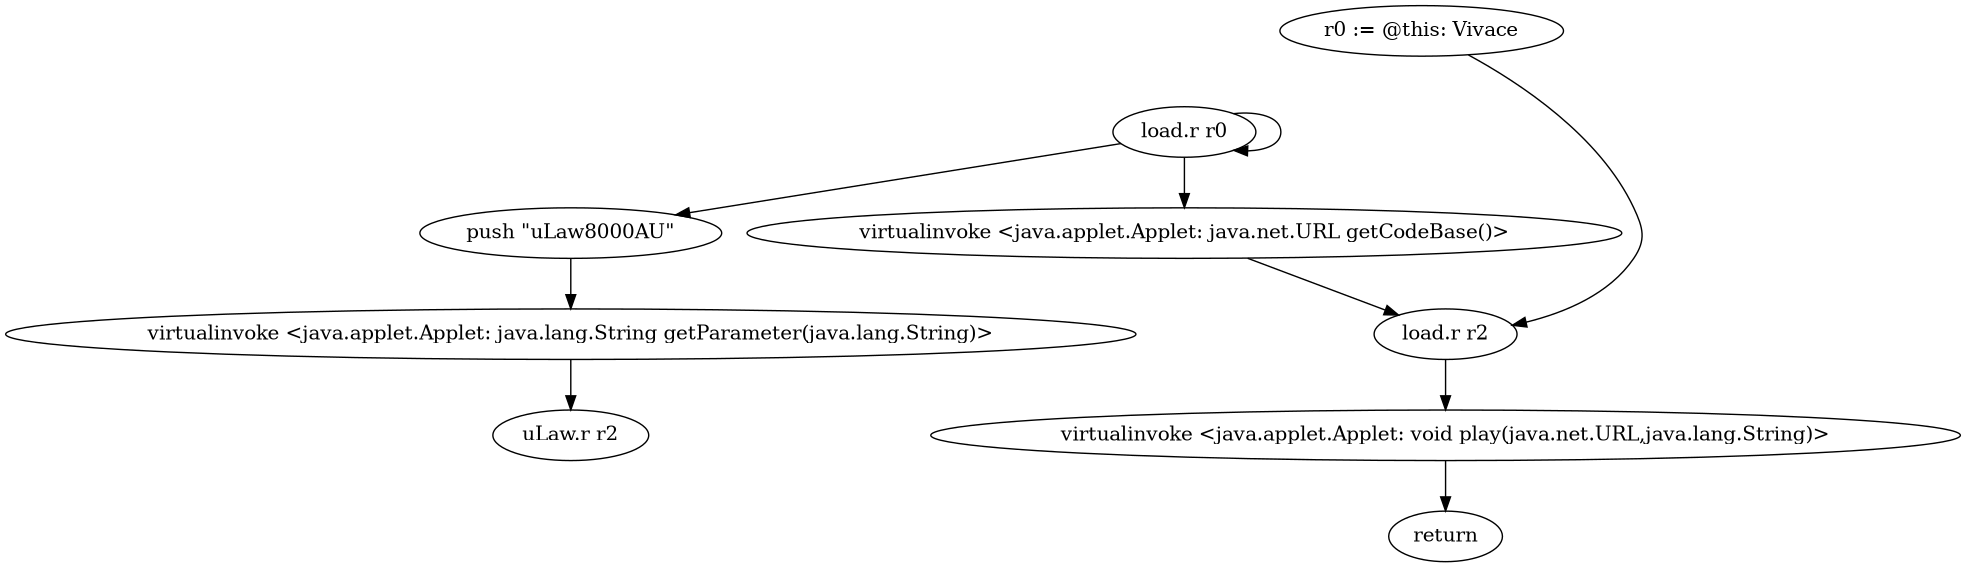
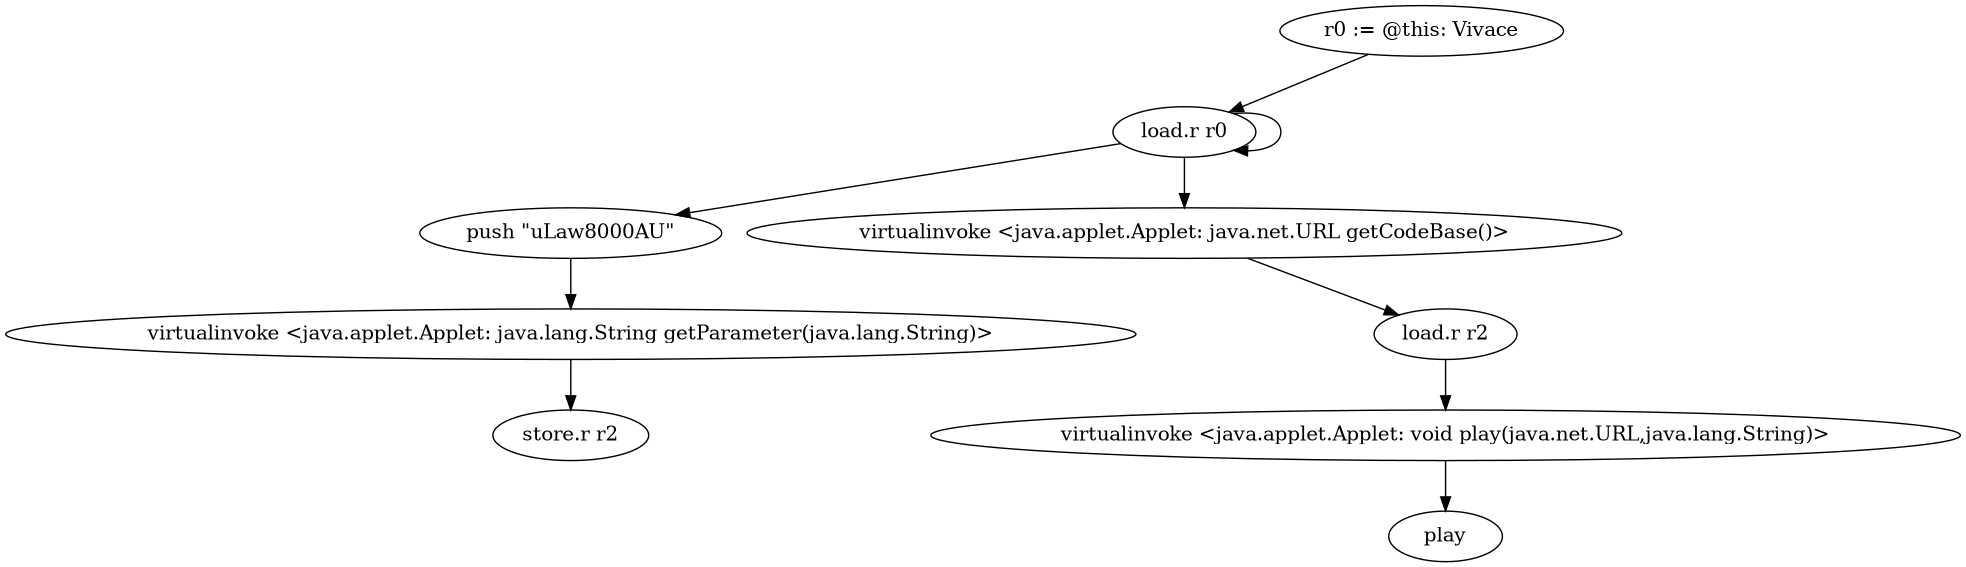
edge "r0 := @this: Vivace" -> "load.r r2": now "r0 := @this: Vivace" -> "load.r r0"
node "uLaw.r r2": label "uLaw.r r2" -> "store.r r2"
node "return": label "return" -> "play"
